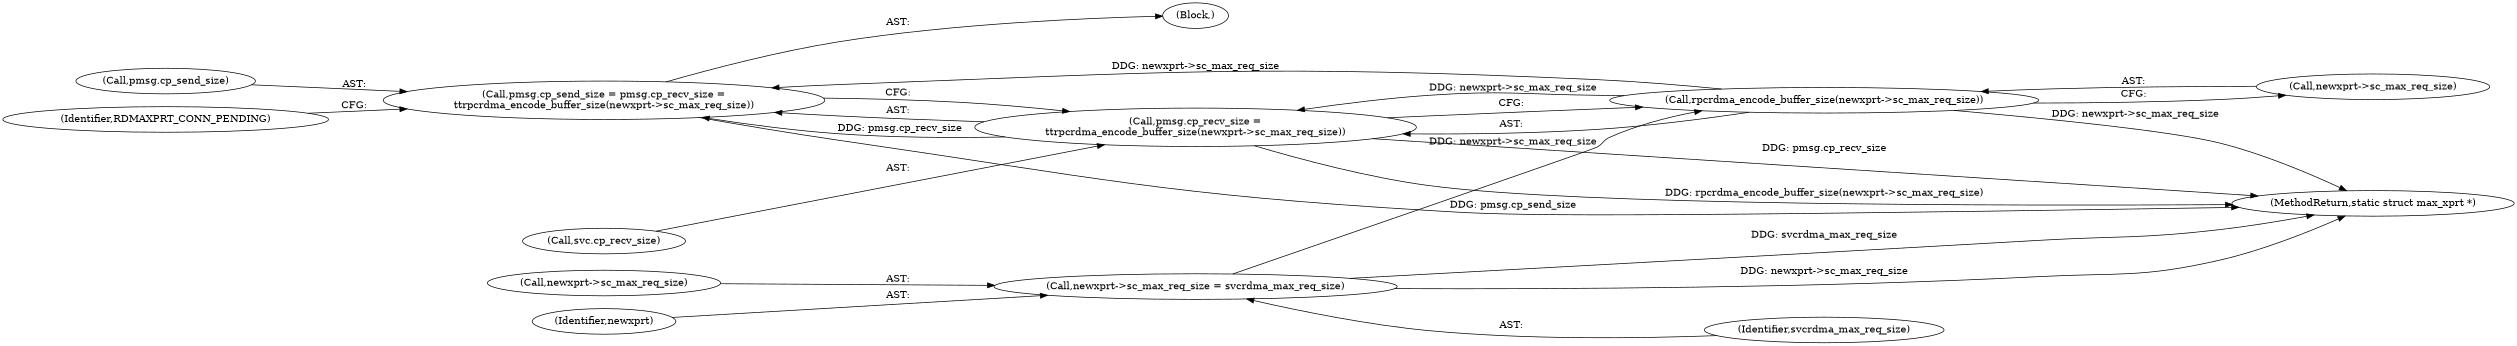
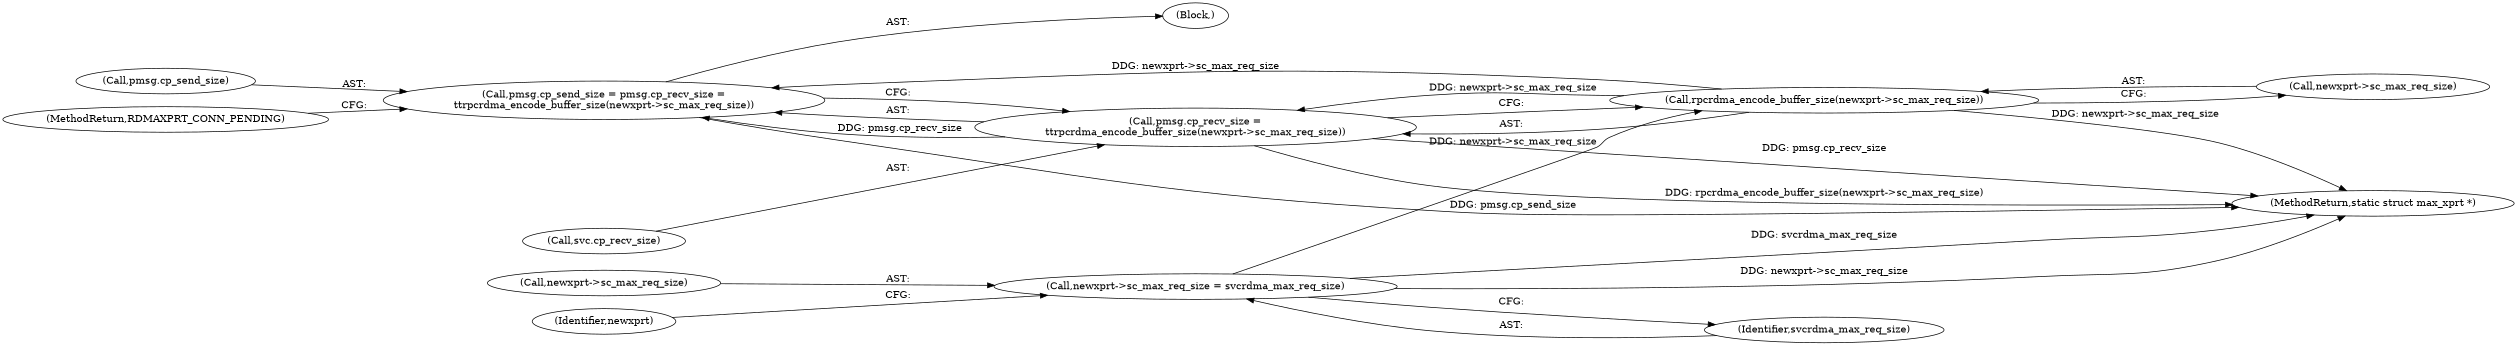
node "(Identifier,RDMAXPRT_CONN_PENDING)": label "(Identifier,RDMAXPRT_CONN_PENDING)" -> "(MethodReturn,RDMAXPRT_CONN_PENDING)"
edge "(Identifier,newxprt)" -> "(Call,newxprt->sc_max_req_size = svcrdma_max_req_size)": label "AST: " -> "CFG: "
edge "(Call,newxprt->sc_max_req_size = svcrdma_max_req_size)" -> "(Identifier,svcrdma_max_req_size)": added, label "CFG:"
